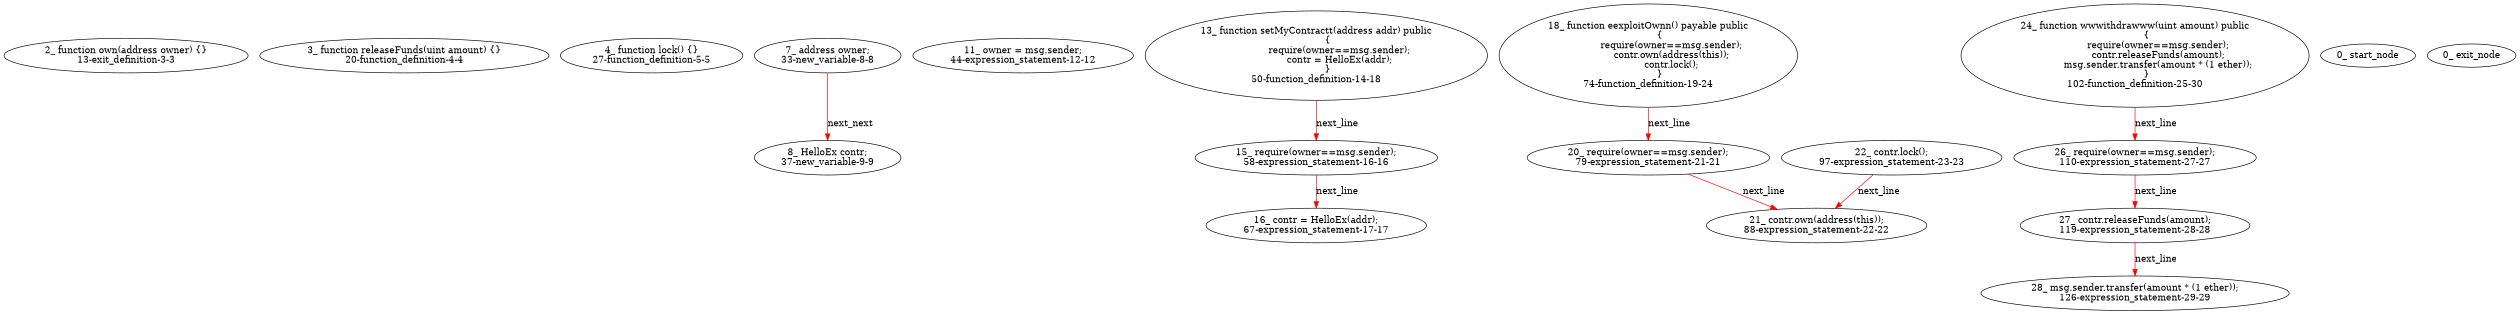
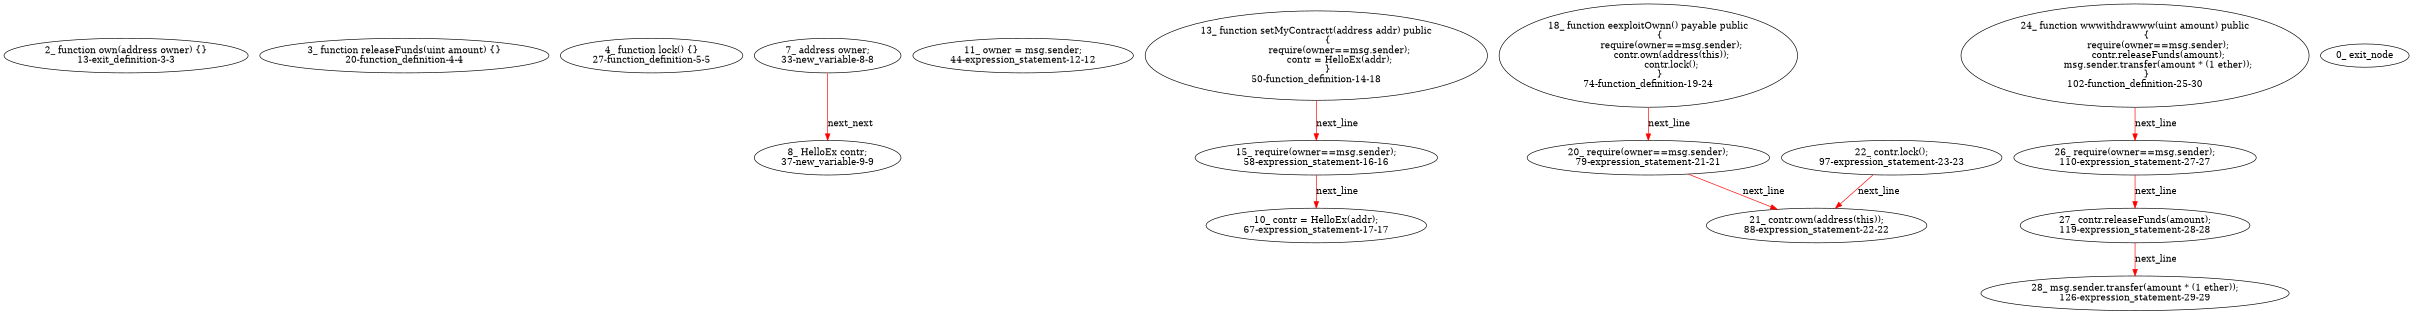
node "0_ start_node": removed
node "16_ contr = HelloEx(addr); 67-expression_statement-17-17": label "16_ contr = HelloEx(addr); 67-expression_statement-17-17" -> "10_ contr = HelloEx(addr); 67-expression_statement-17-17"
